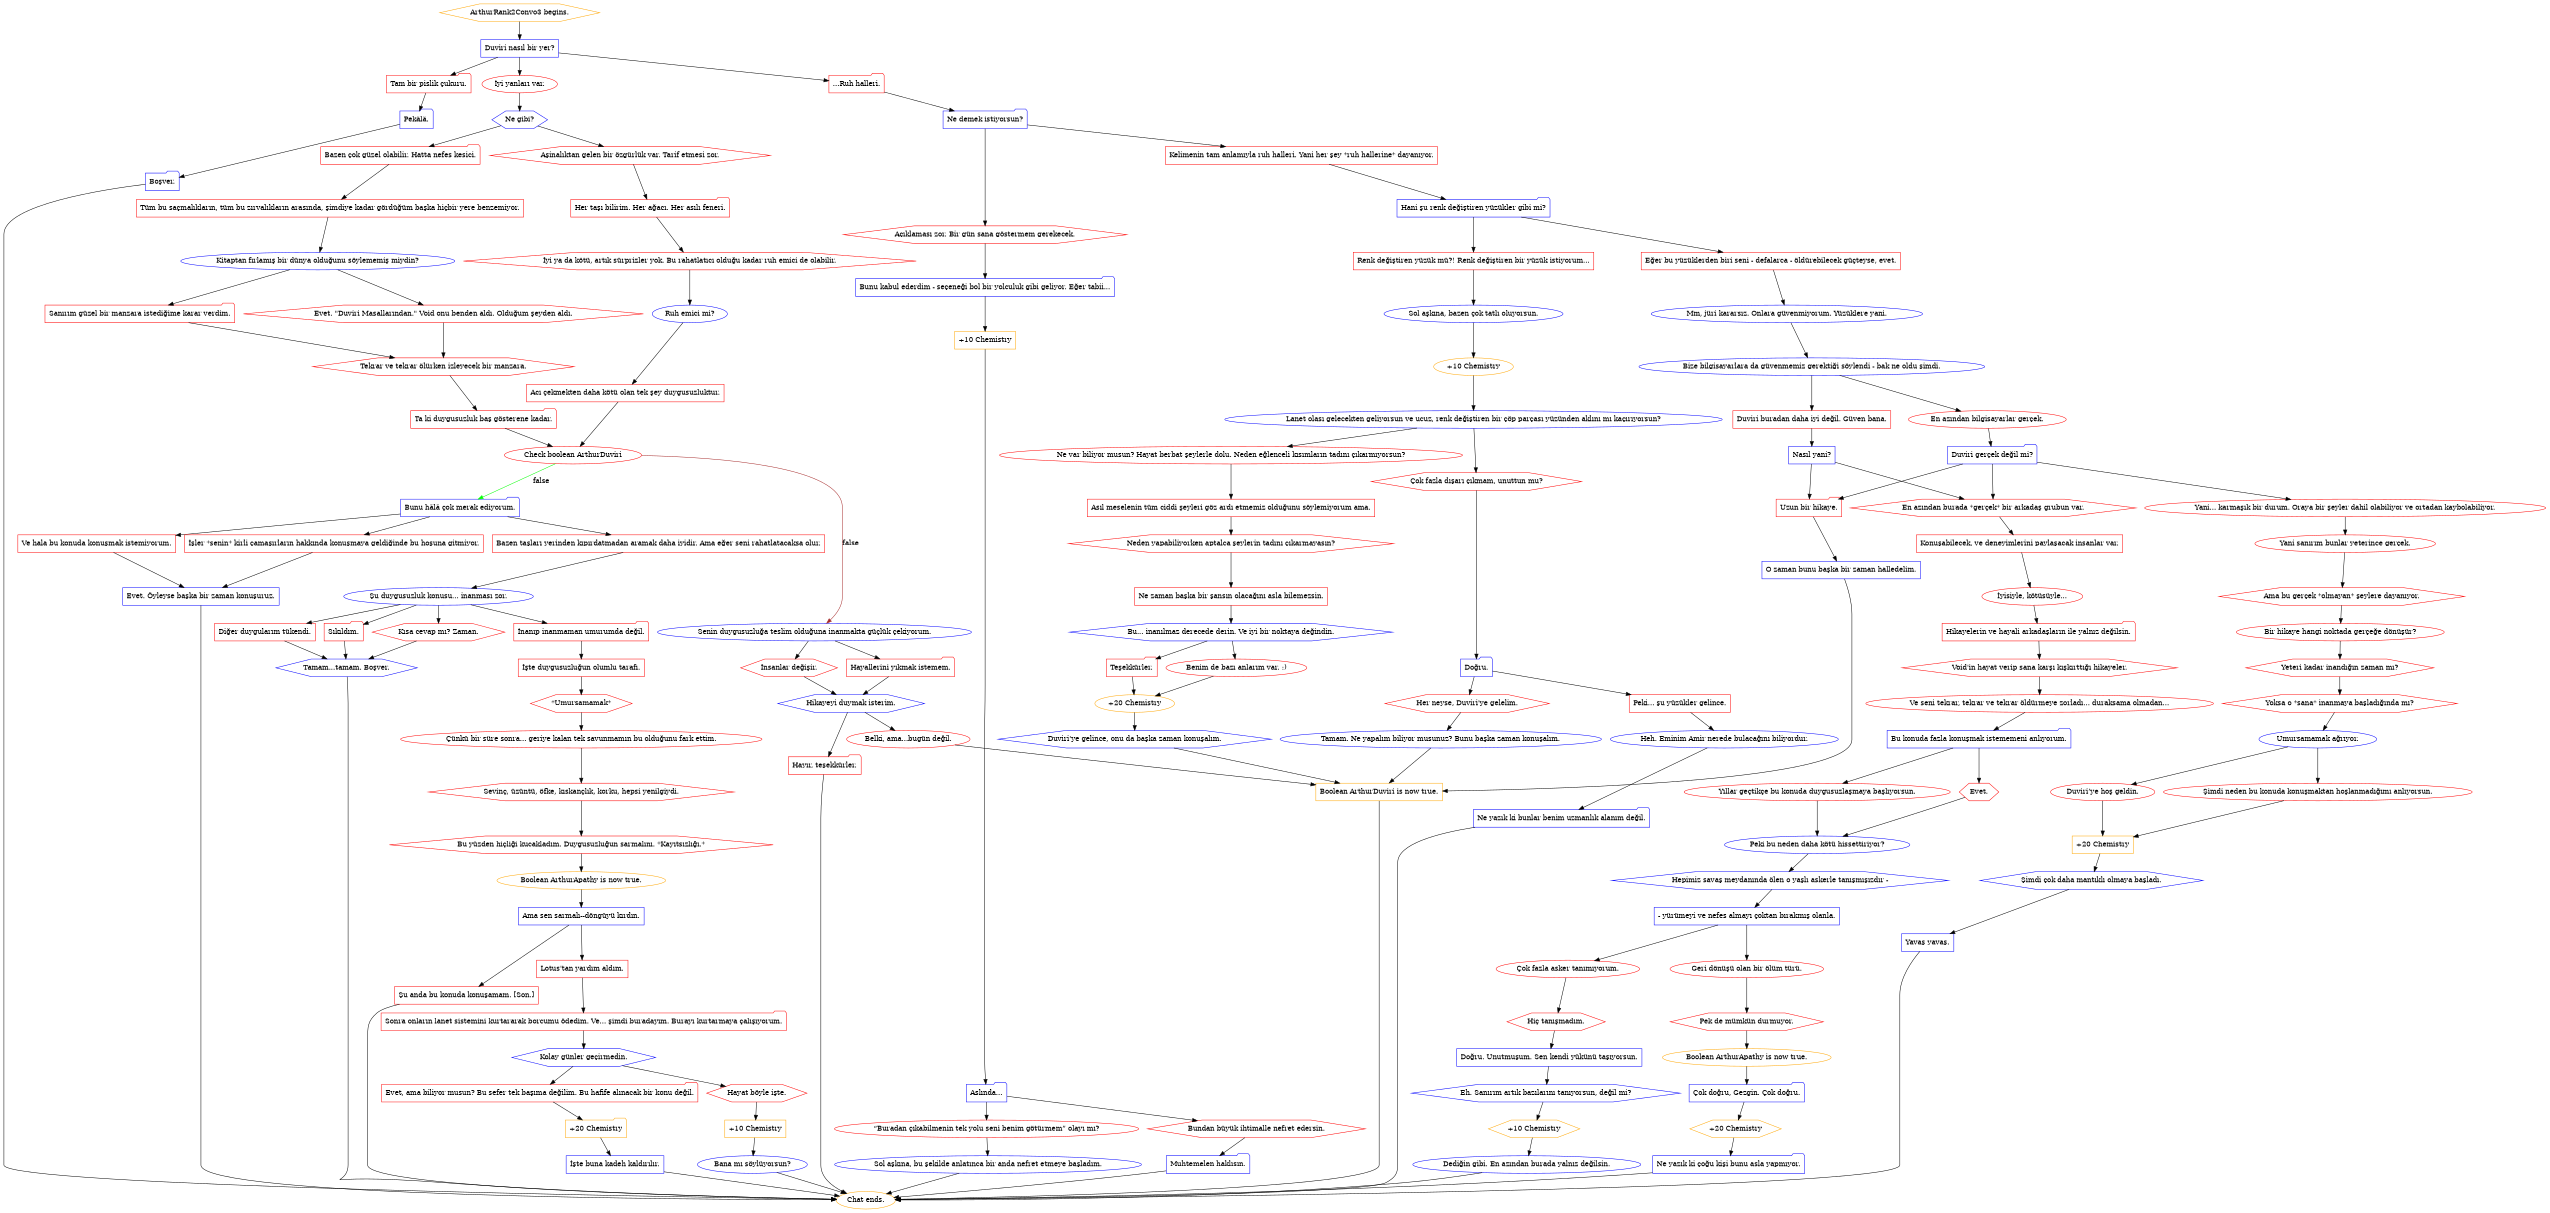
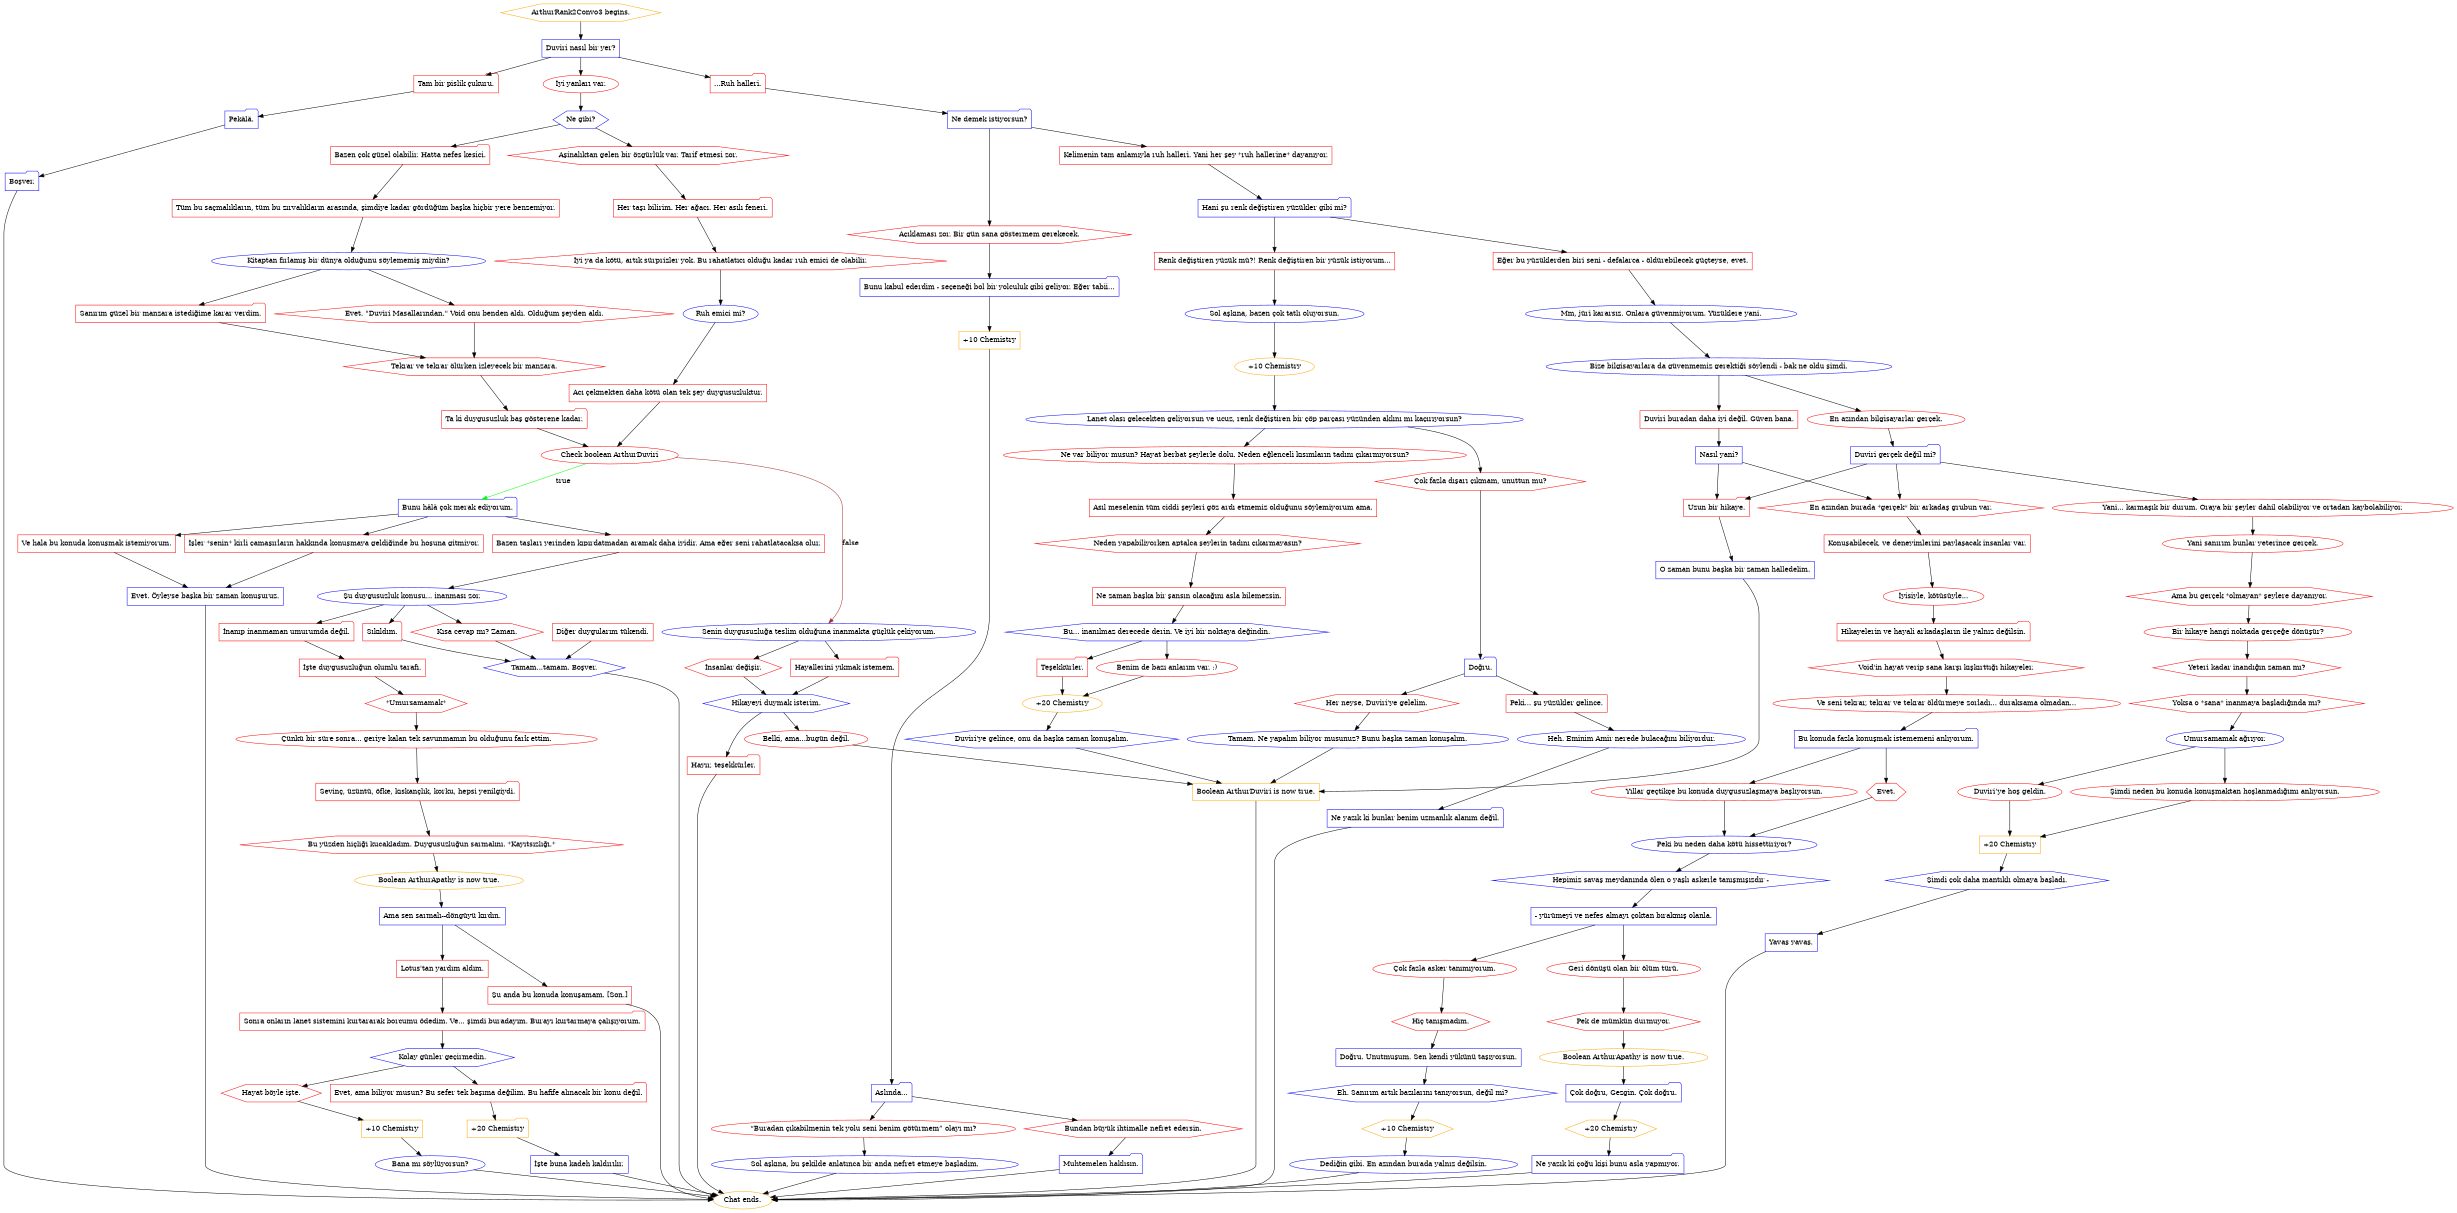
edge "Check boolean ArthurDuviri" -> "Bunu hâlâ çok merak ediyorum.": label "false" -> "true"
edge "Şu duygusuzluk konusu... inanması zor." -> "Diğer duygularım tükendi.": removed
node "Sevinç, üzüntü, öfke, kıskançlık, korku, hepsi yenilgiydi.": shape hexagon -> folder
